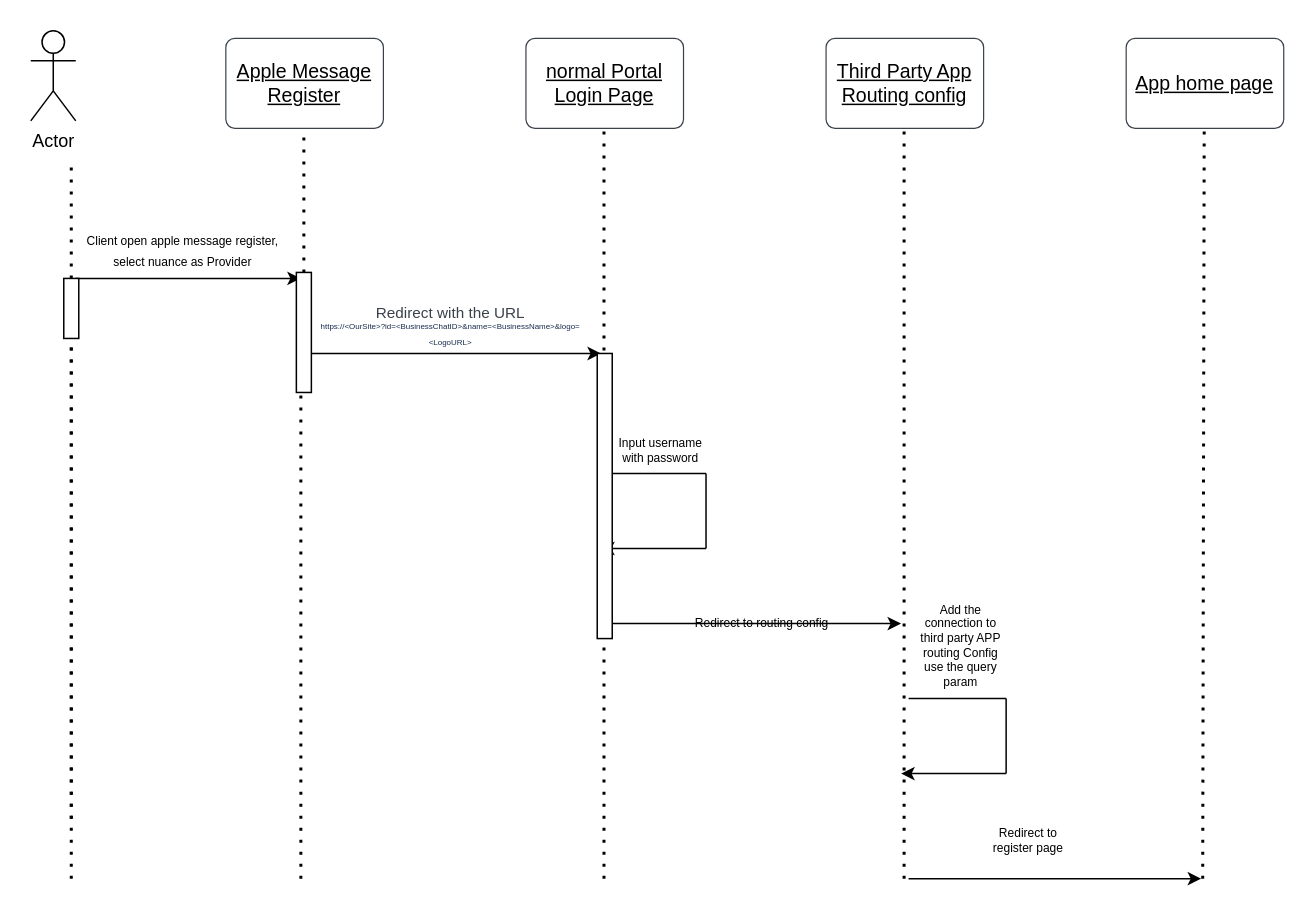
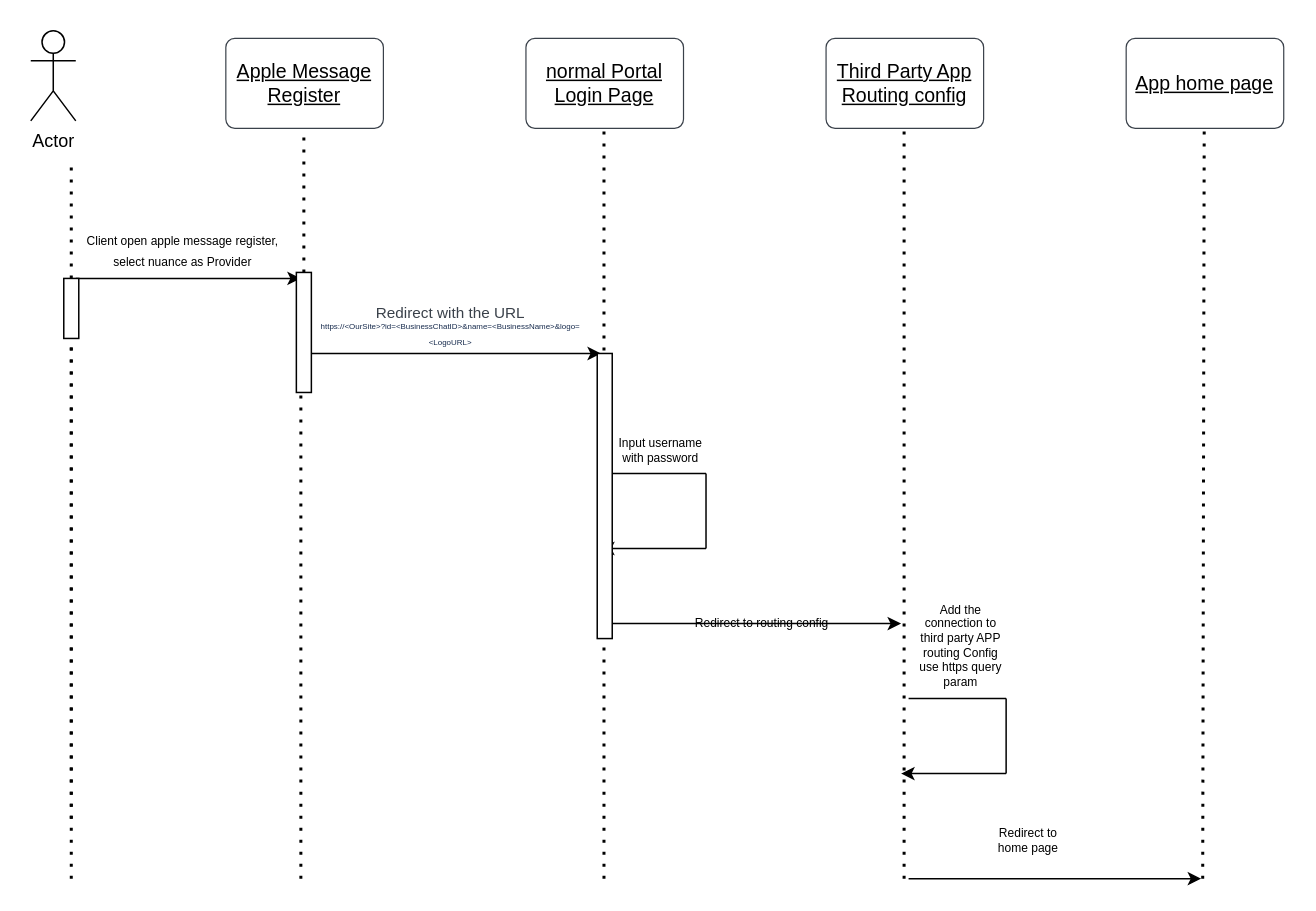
node "Add the connection to third party APP routing Config use the query param": label "Add the connection to third party APP routing Config use the query param" -> "Add the connection to third party APP routing Config use https query param"
node "Redirect to register page": label "Redirect to register page" -> "Redirect to home page"
